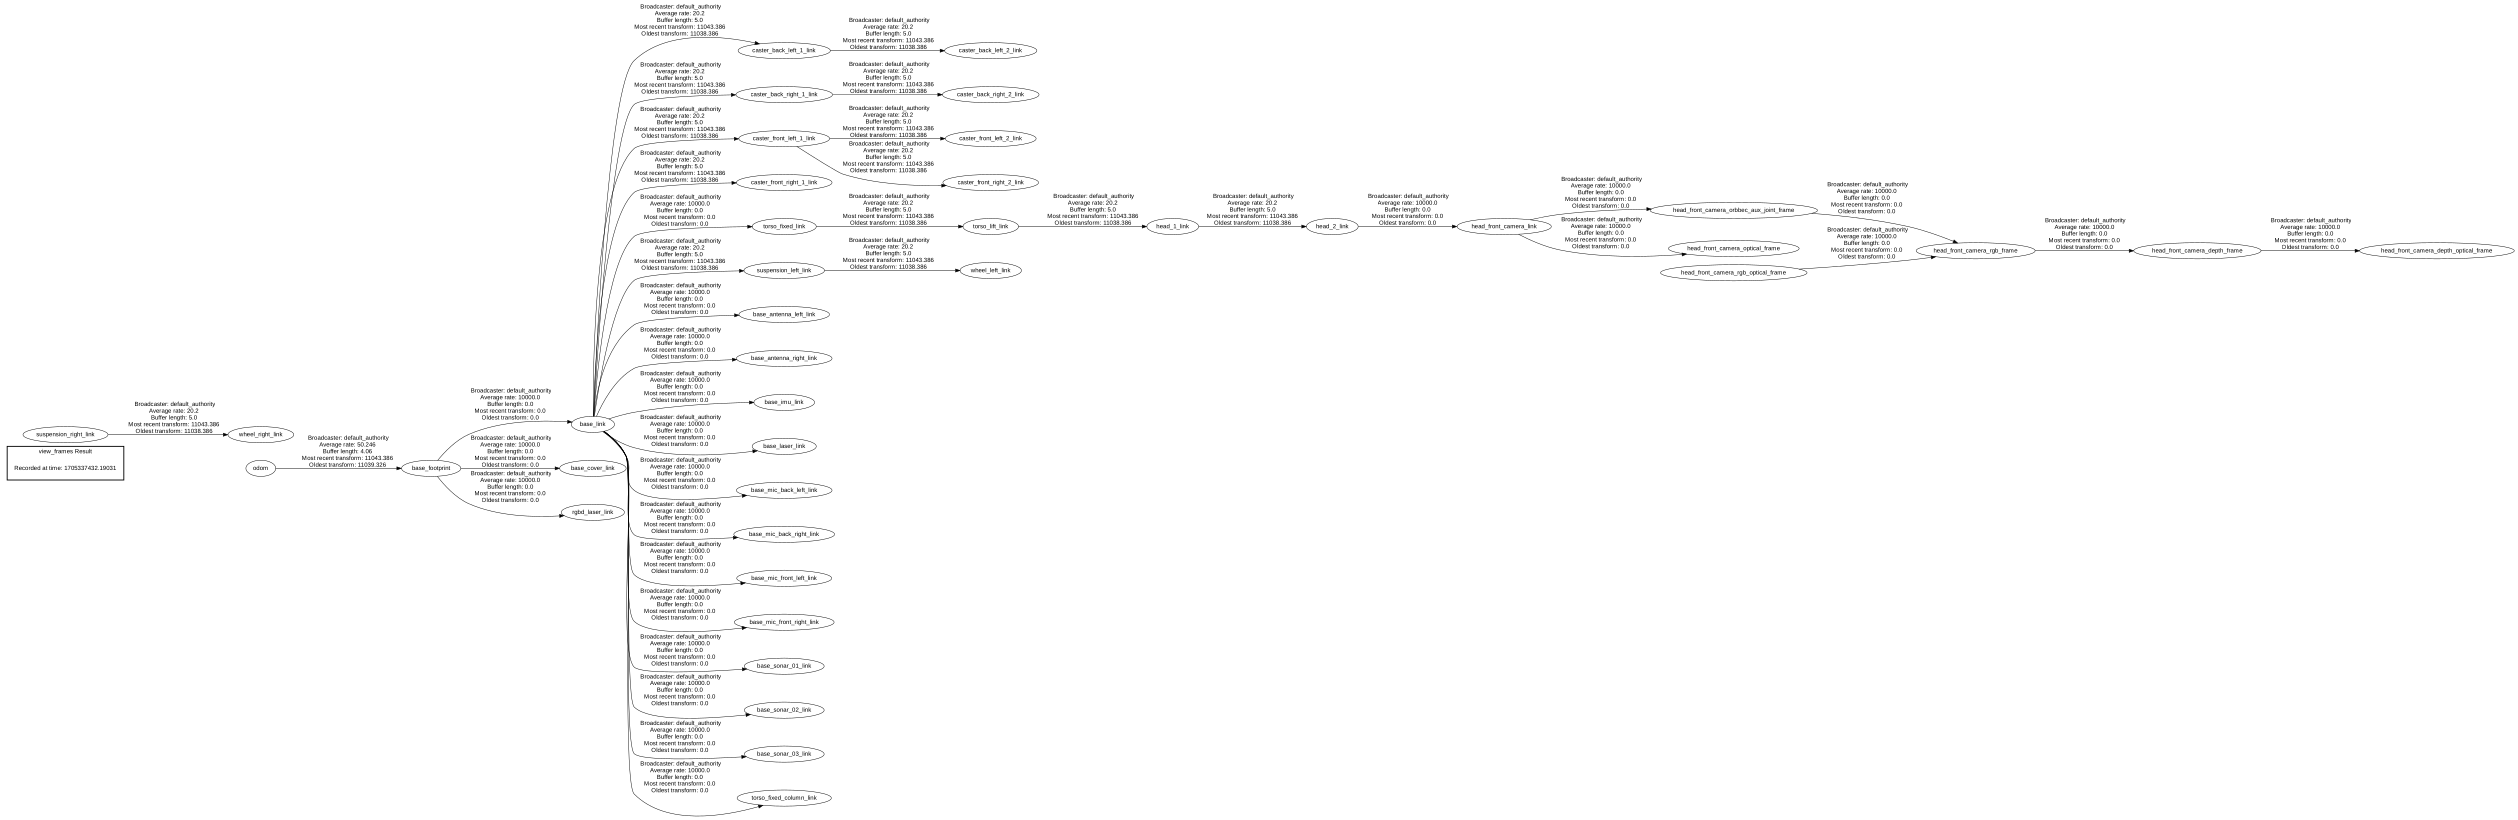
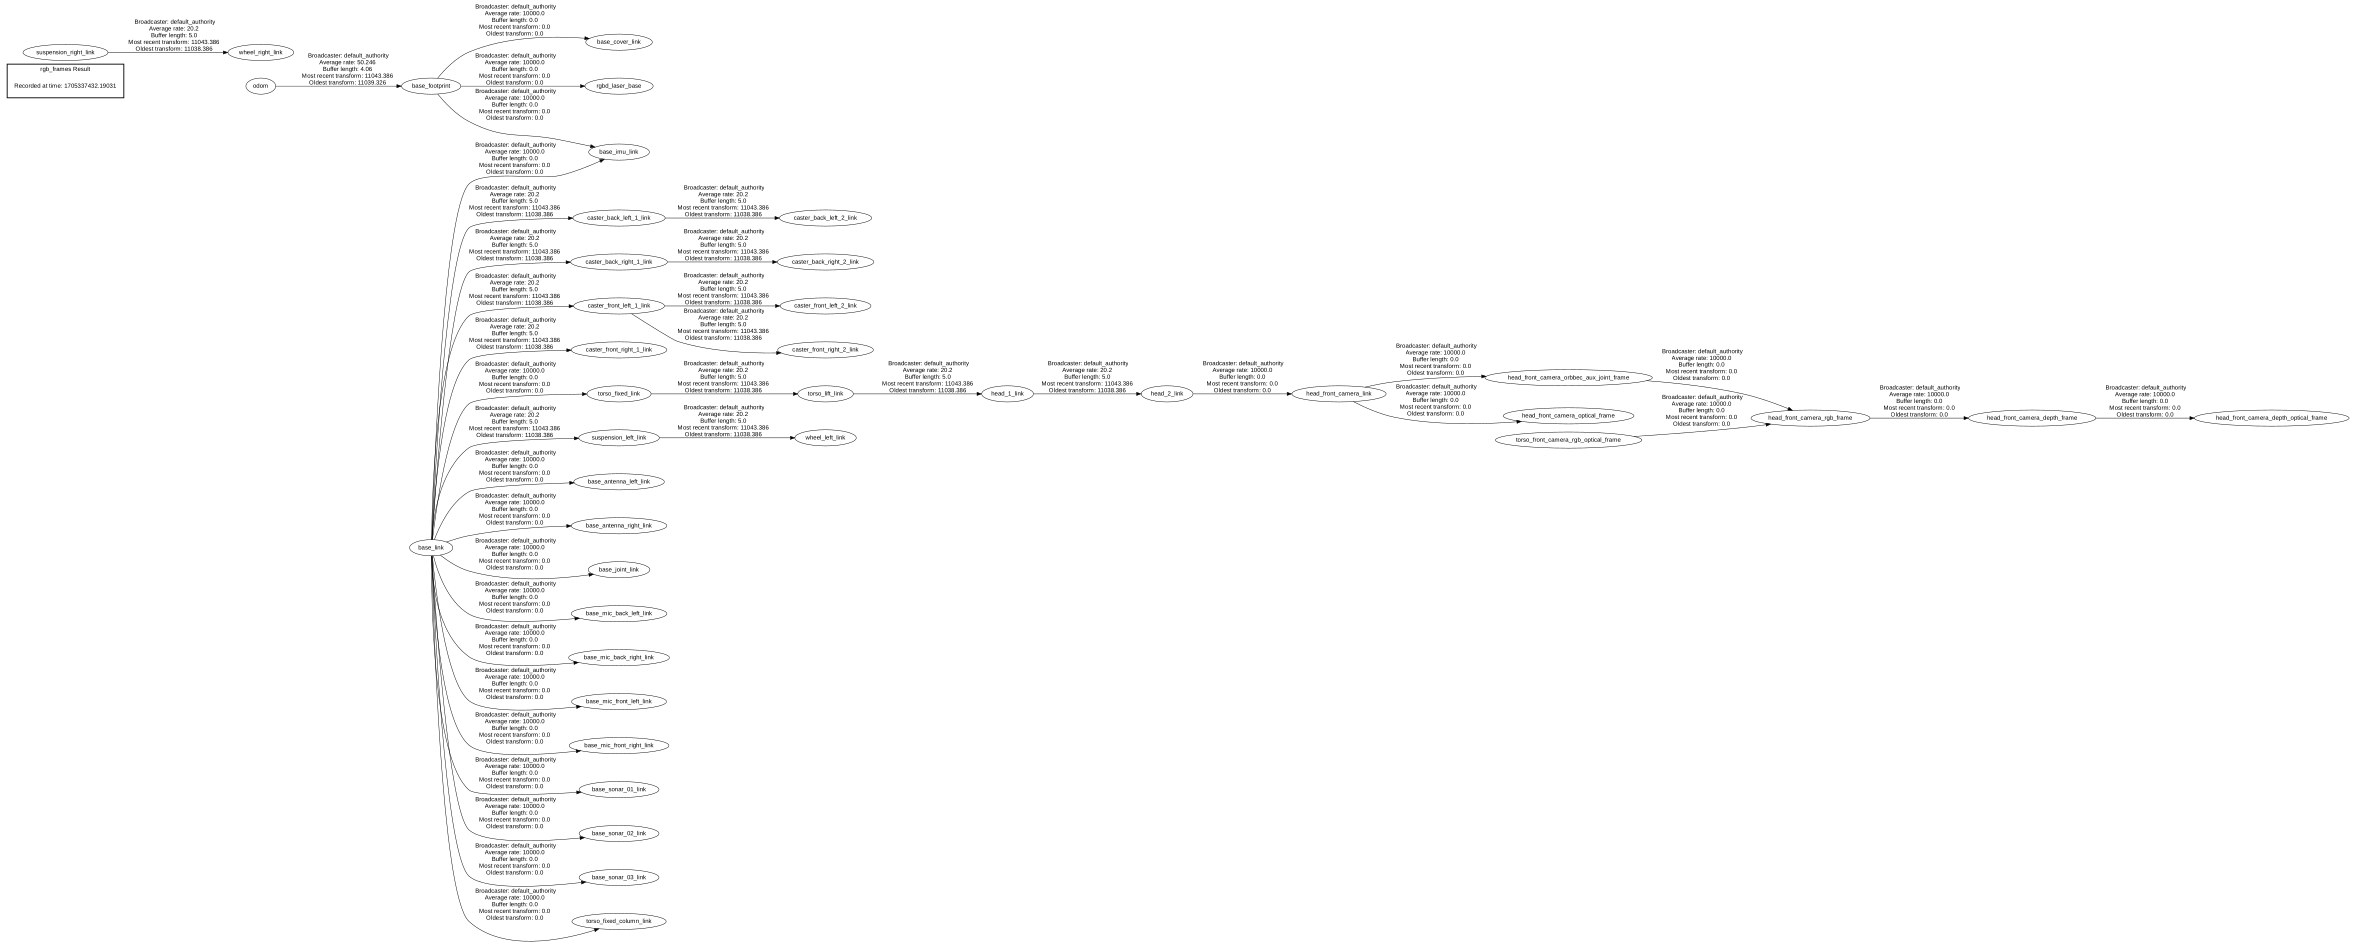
node "head_front_camera_rgb_optical_frame": label "head_front_camera_rgb_optical_frame" -> "torso_front_camera_rgb_optical_frame"
edge "base_footprint" -> "base_link": now "base_footprint" -> "base_imu_link"
node "base_laser_link": label "base_laser_link" -> "base_joint_link"
cluster "view_frames Result": label "view_frames Result" -> "rgb_frames Result"
node "rgbd_laser_link": label "rgbd_laser_link" -> "rgbd_laser_base"
